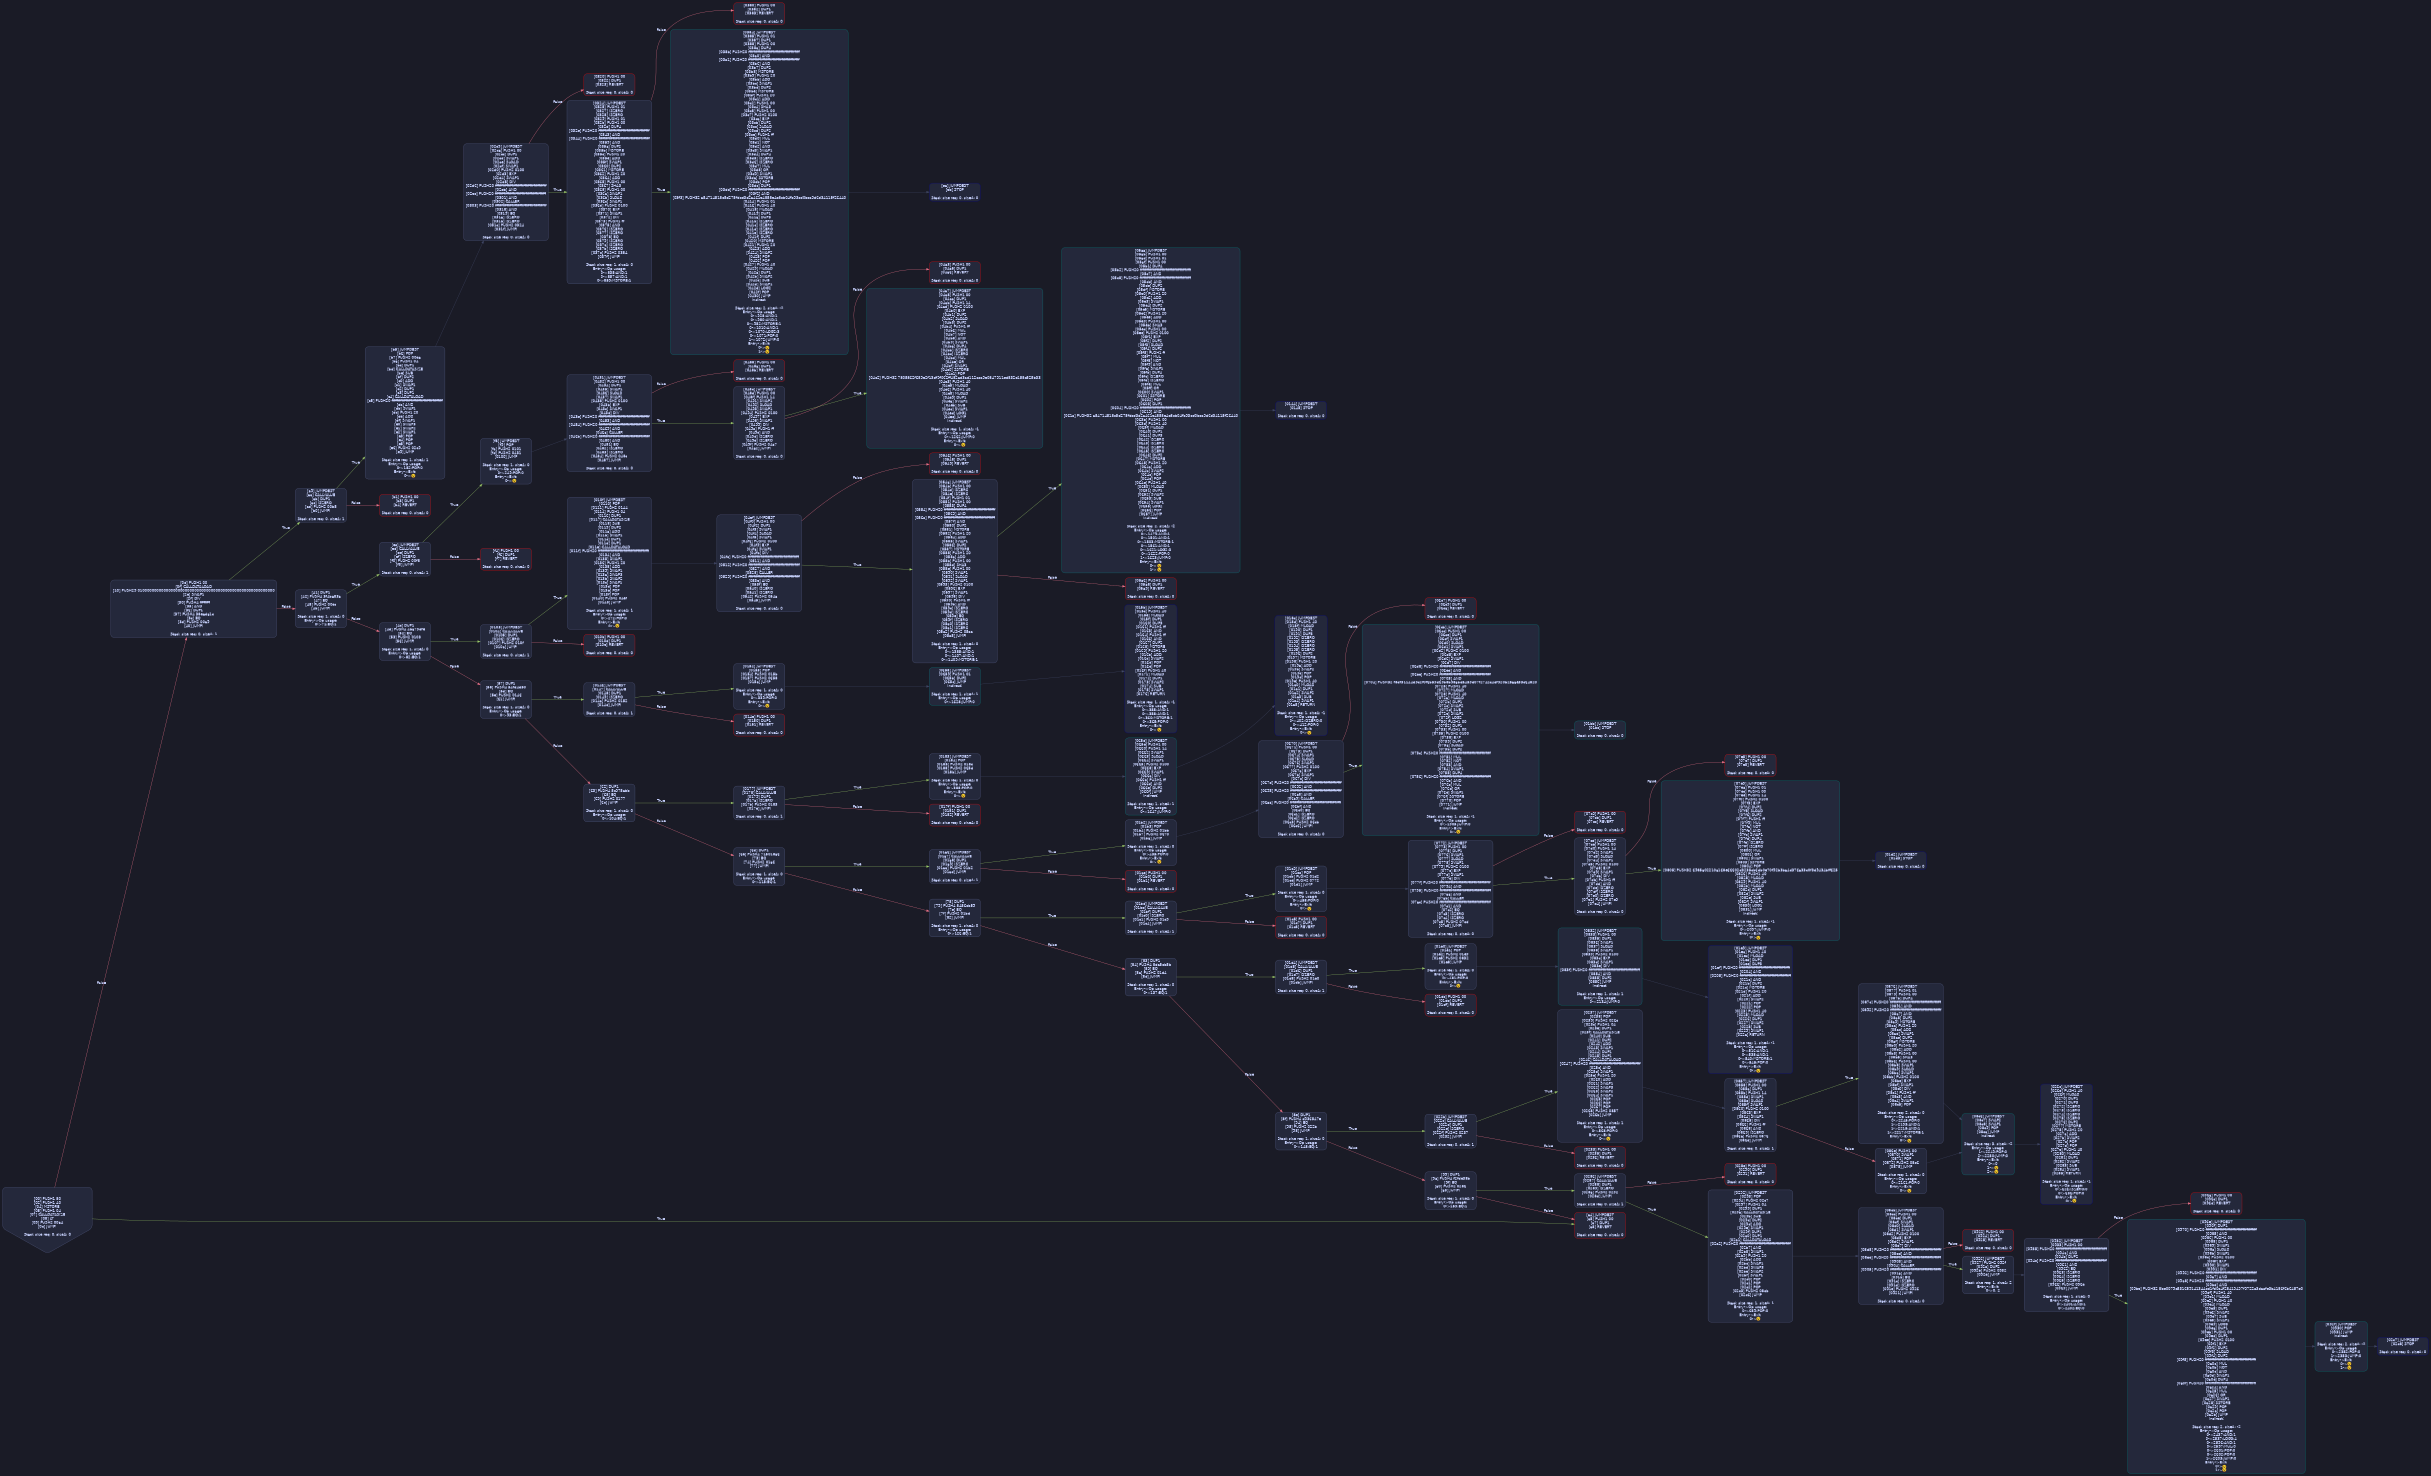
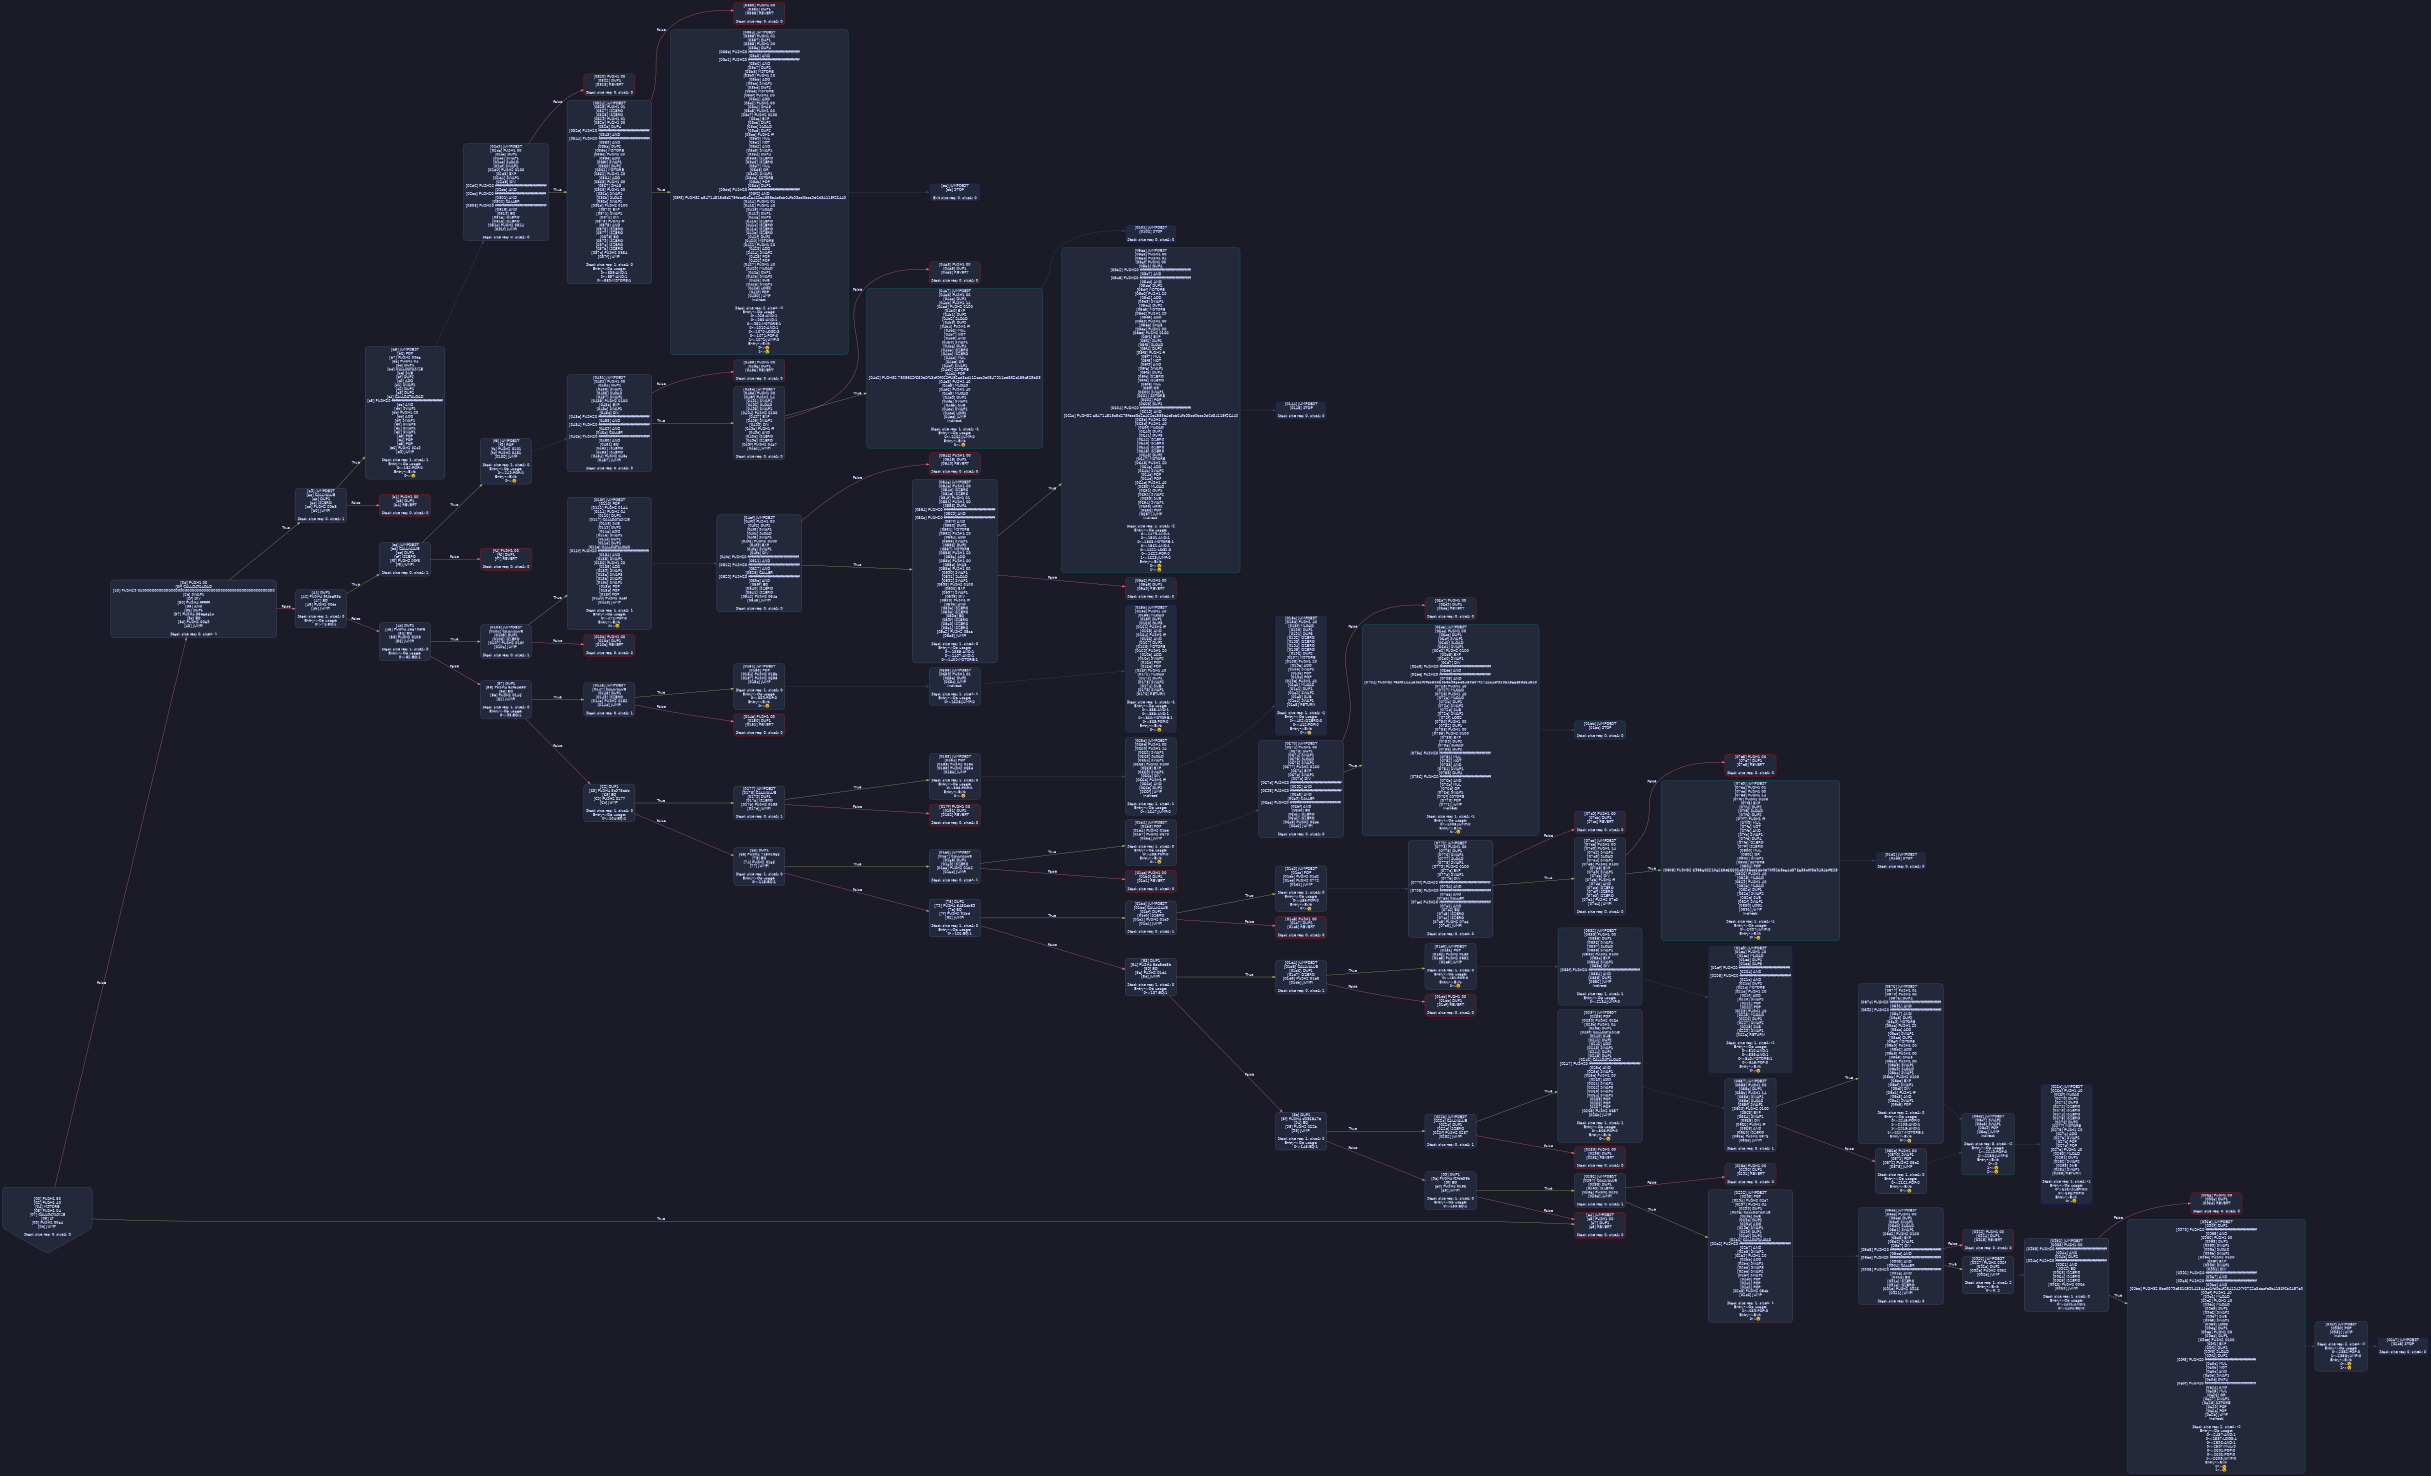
node "[ea] JUMPDEST [eb] STOP Stack size req: 0, sizeΔ: 0": label "[ea] JUMPDEST [eb] STOP Stack size req: 0, sizeΔ: 0" -> "[ea] JUMPDEST [eb] STOP Exit size req: 0, sizeΔ: 0"
node "[0101] JUMPDEST [0102] STOP Stack size req: 0, sizeΔ: 0": added
